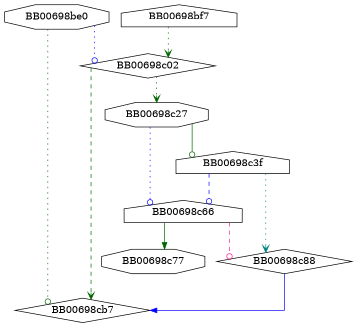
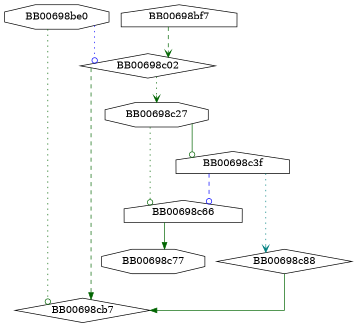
edge "BB00698bf7" -> "BB00698c02": style dotted -> dashed
edge "BB00698c27" -> "BB00698c66": color blue -> darkgreen
edge "BB00698c02" -> "BB00698cb7": arrowhead vee -> normal
edge "BB00698c66" -> "BB00698c88": removed
edge "BB00698c88" -> "BB00698cb7": color blue -> darkgreen
